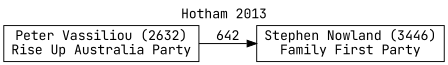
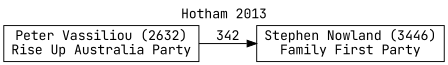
edge "Peter Vassiliou (2632) Rise Up Australia Party" -> "Stephen Nowland (3446) Family First Party": label "642" -> "342"
